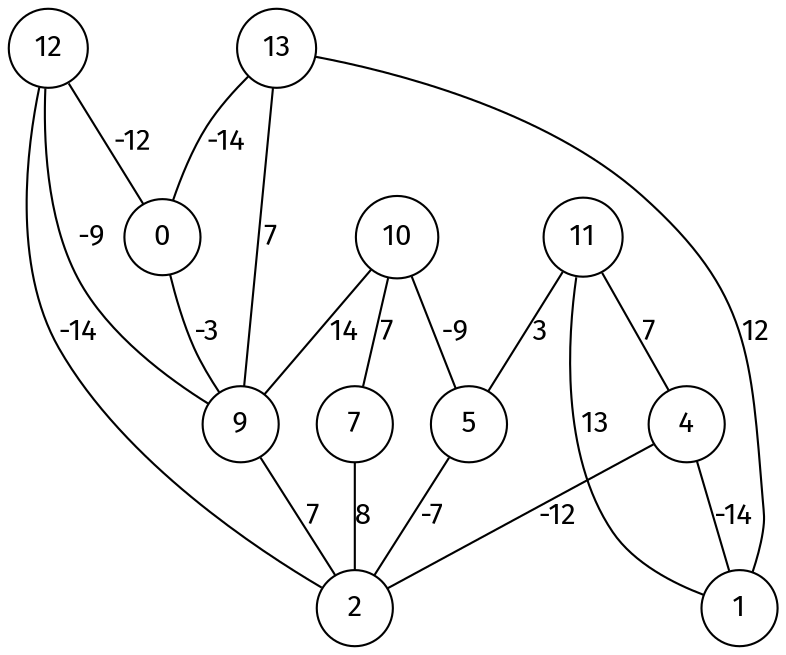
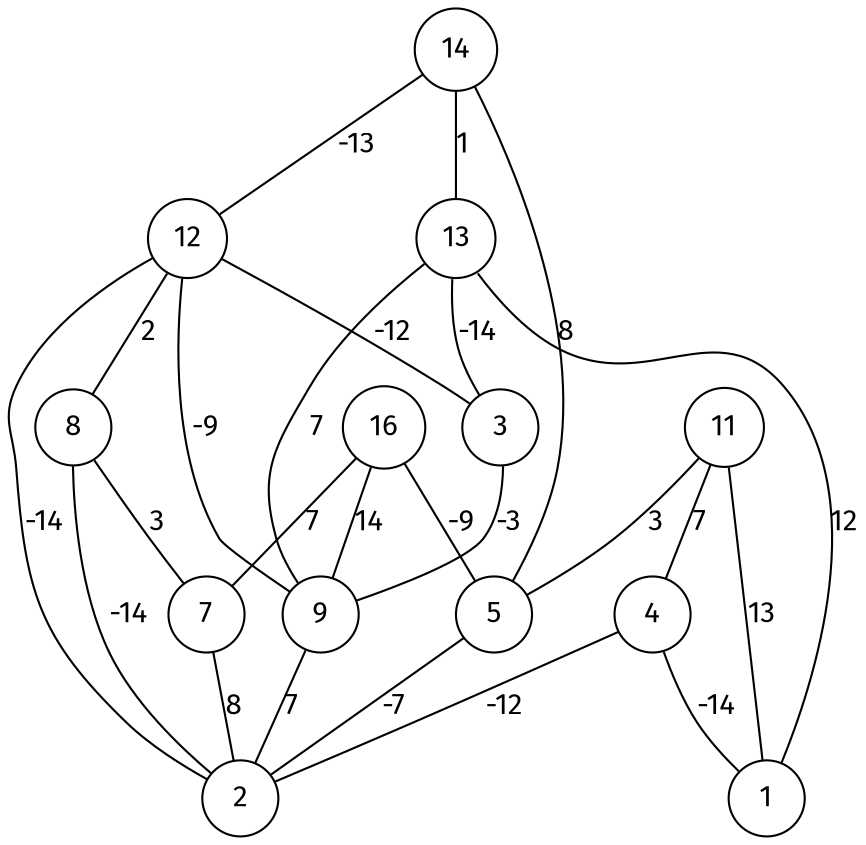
node "14": added
node "0": label "0" -> "3"
node "10": label "10" -> "16"
node "8": added
